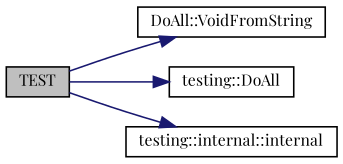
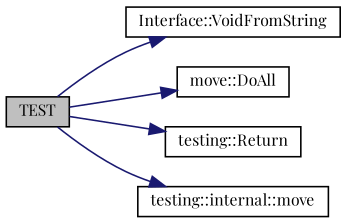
node "DoAll::VoidFromString": label "DoAll::VoidFromString" -> "Interface::VoidFromString"
node "testing::DoAll": label "testing::DoAll" -> "move::DoAll"
node "testing::internal::internal": label "testing::internal::internal" -> "testing::internal::move"
node "testing::Return": added
